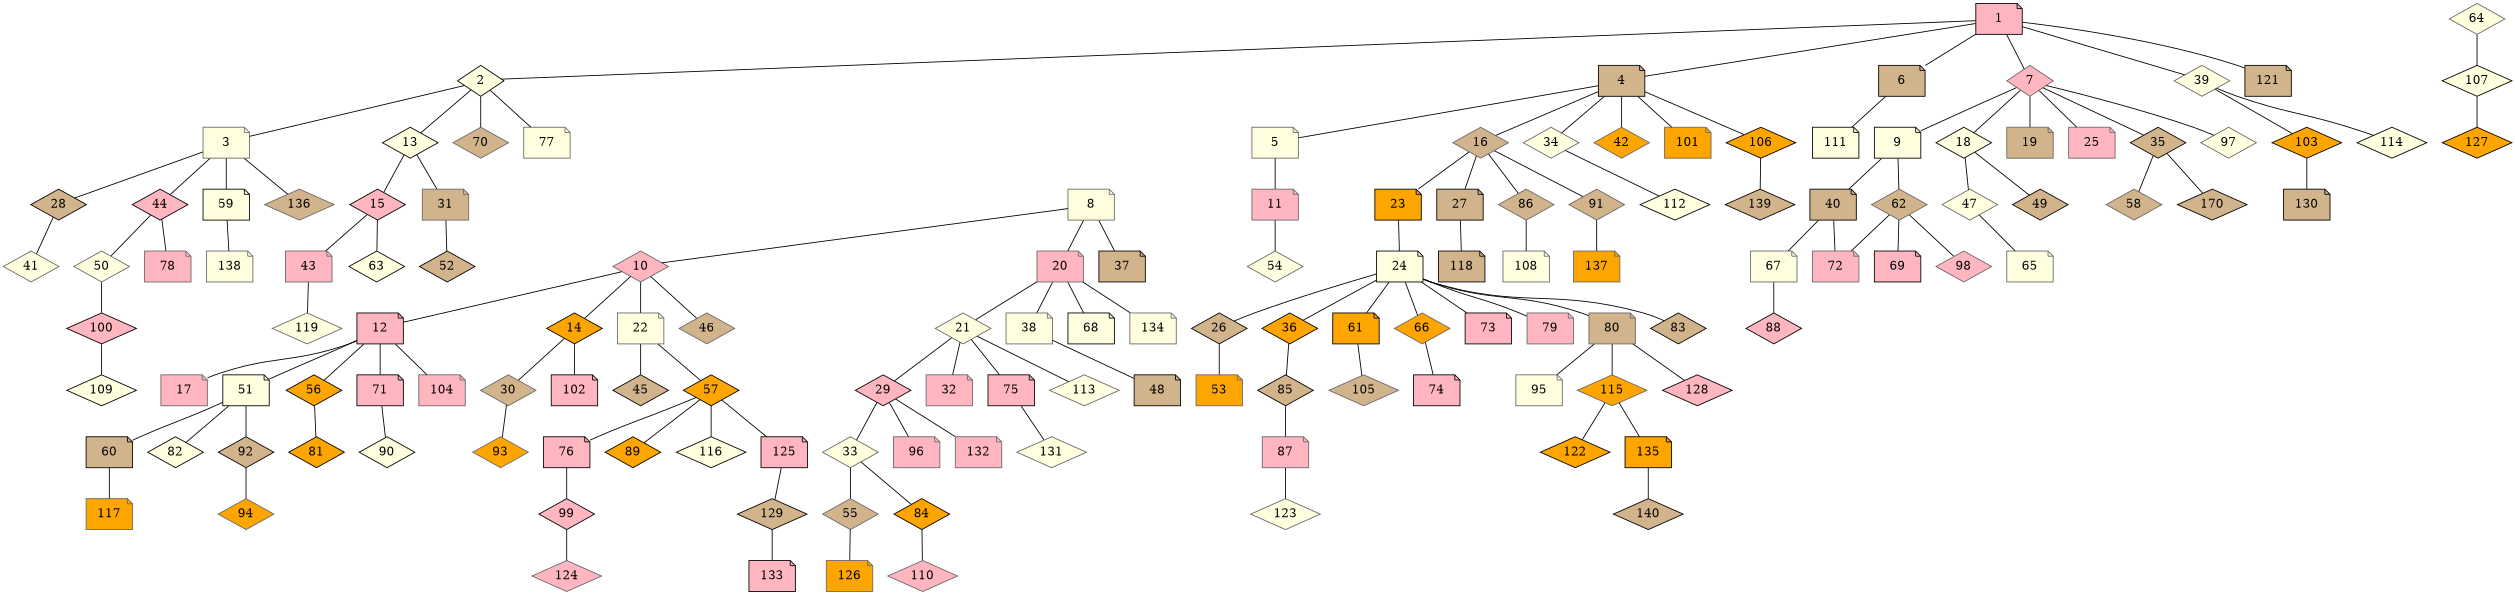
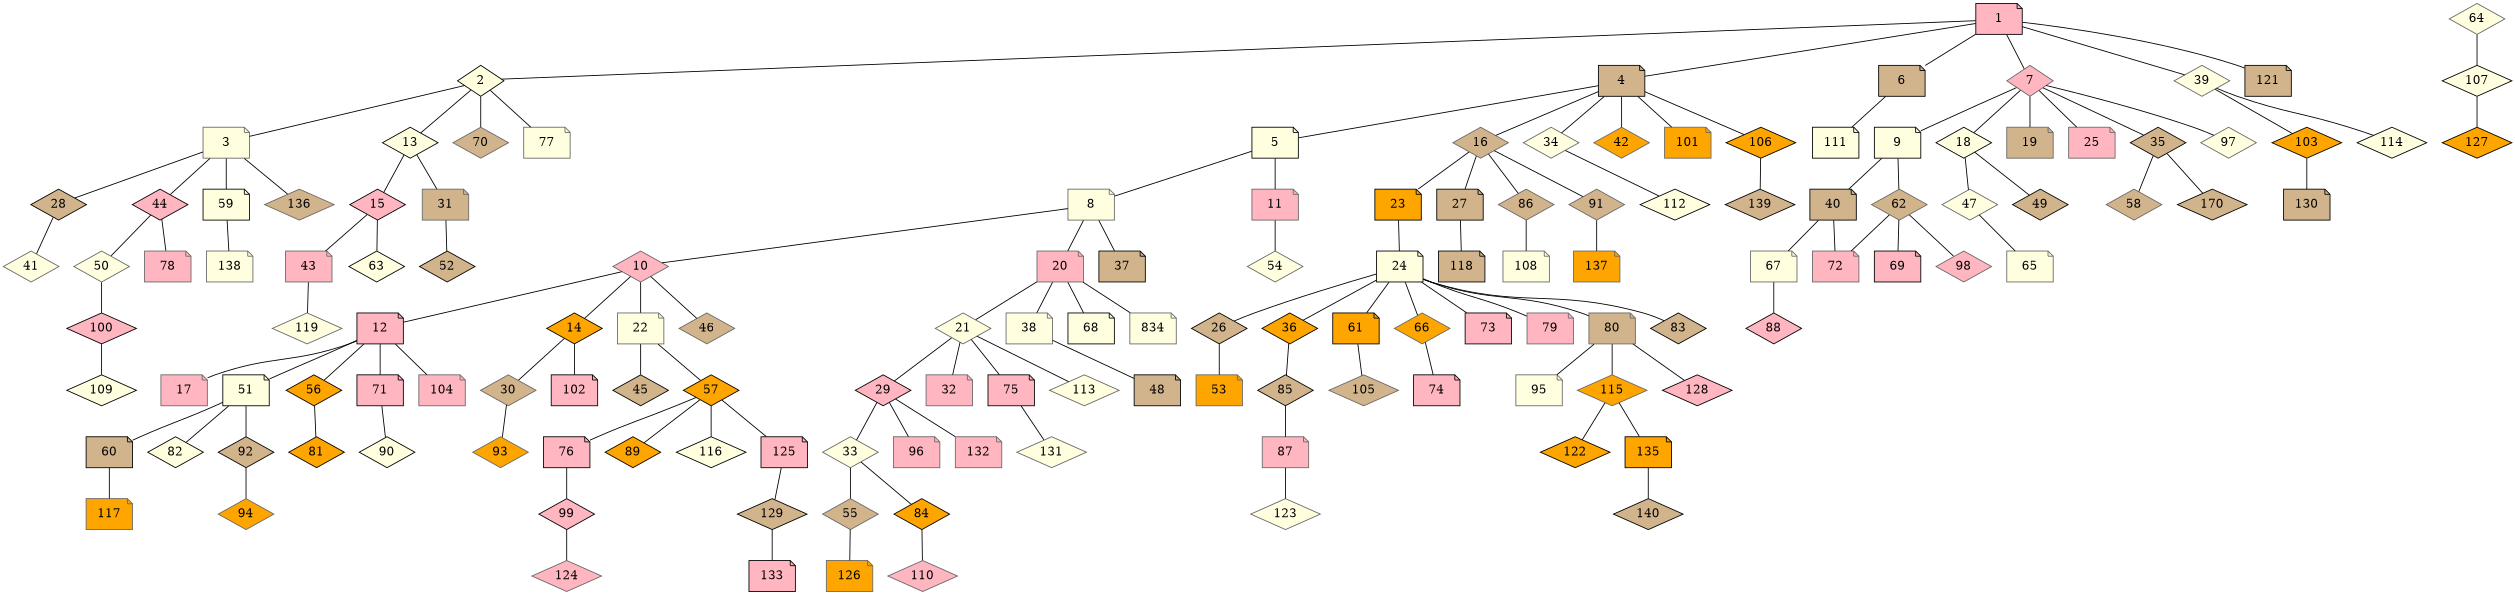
node "5": color gray40 -> black
edge "5" -- "8": added
node "134": label "134" -> "834"
